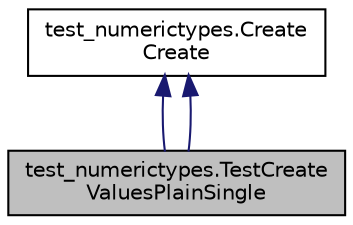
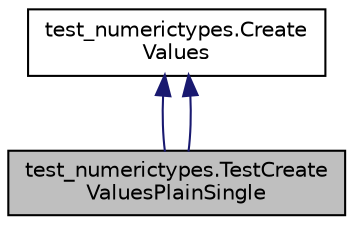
node "test_numerictypes.Create Create": label "test_numerictypes.Create Create" -> "test_numerictypes.Create Values"
